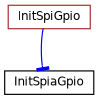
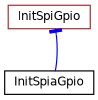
edge "InitSpiGpio" -> "InitSpiaGpio": reversed
